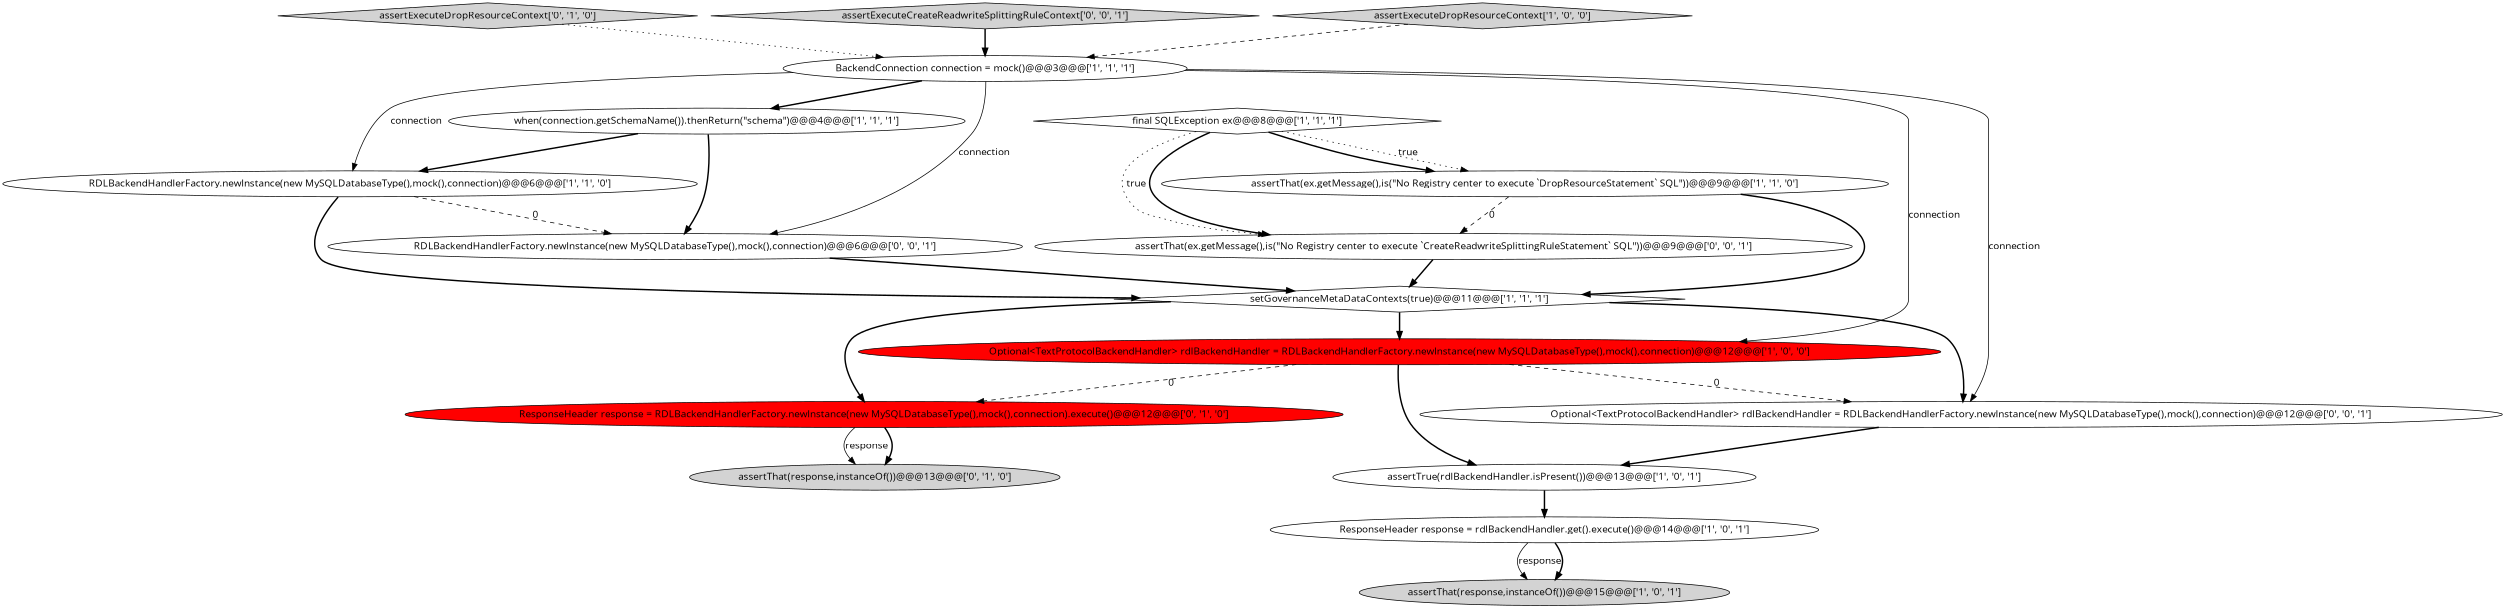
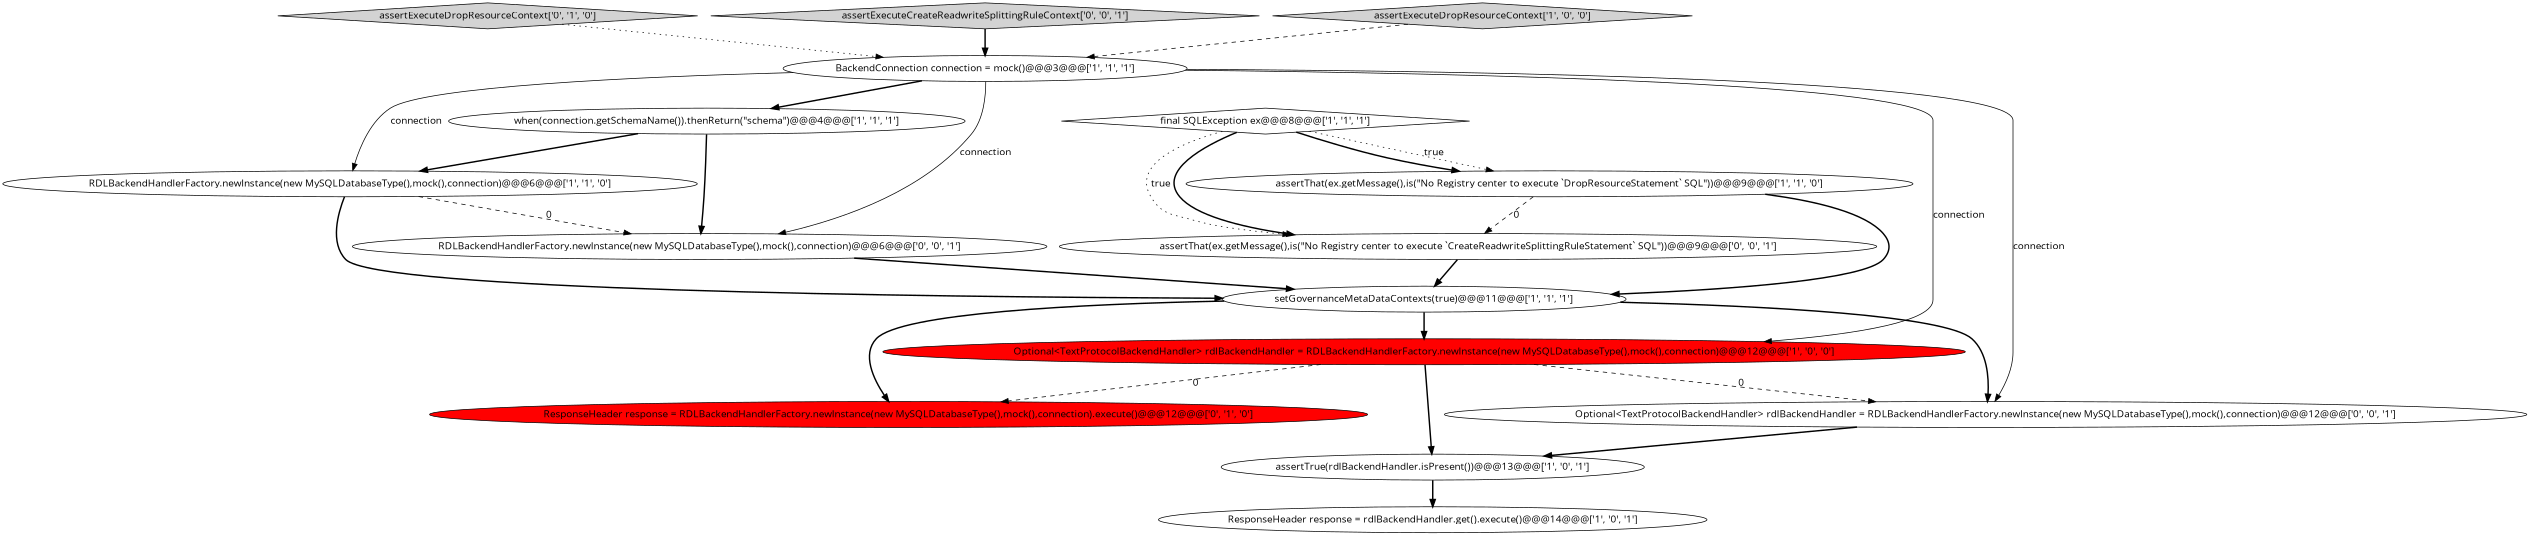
node "setGovernanceMetaDataContexts(true)@@@11@@@['1', '1', '1']": shape diamond -> ellipse
node "assertThat(response,instanceOf())@@@13@@@['0', '1', '0']": removed
node "assertThat(response,instanceOf())@@@15@@@['1', '0', '1']": removed
